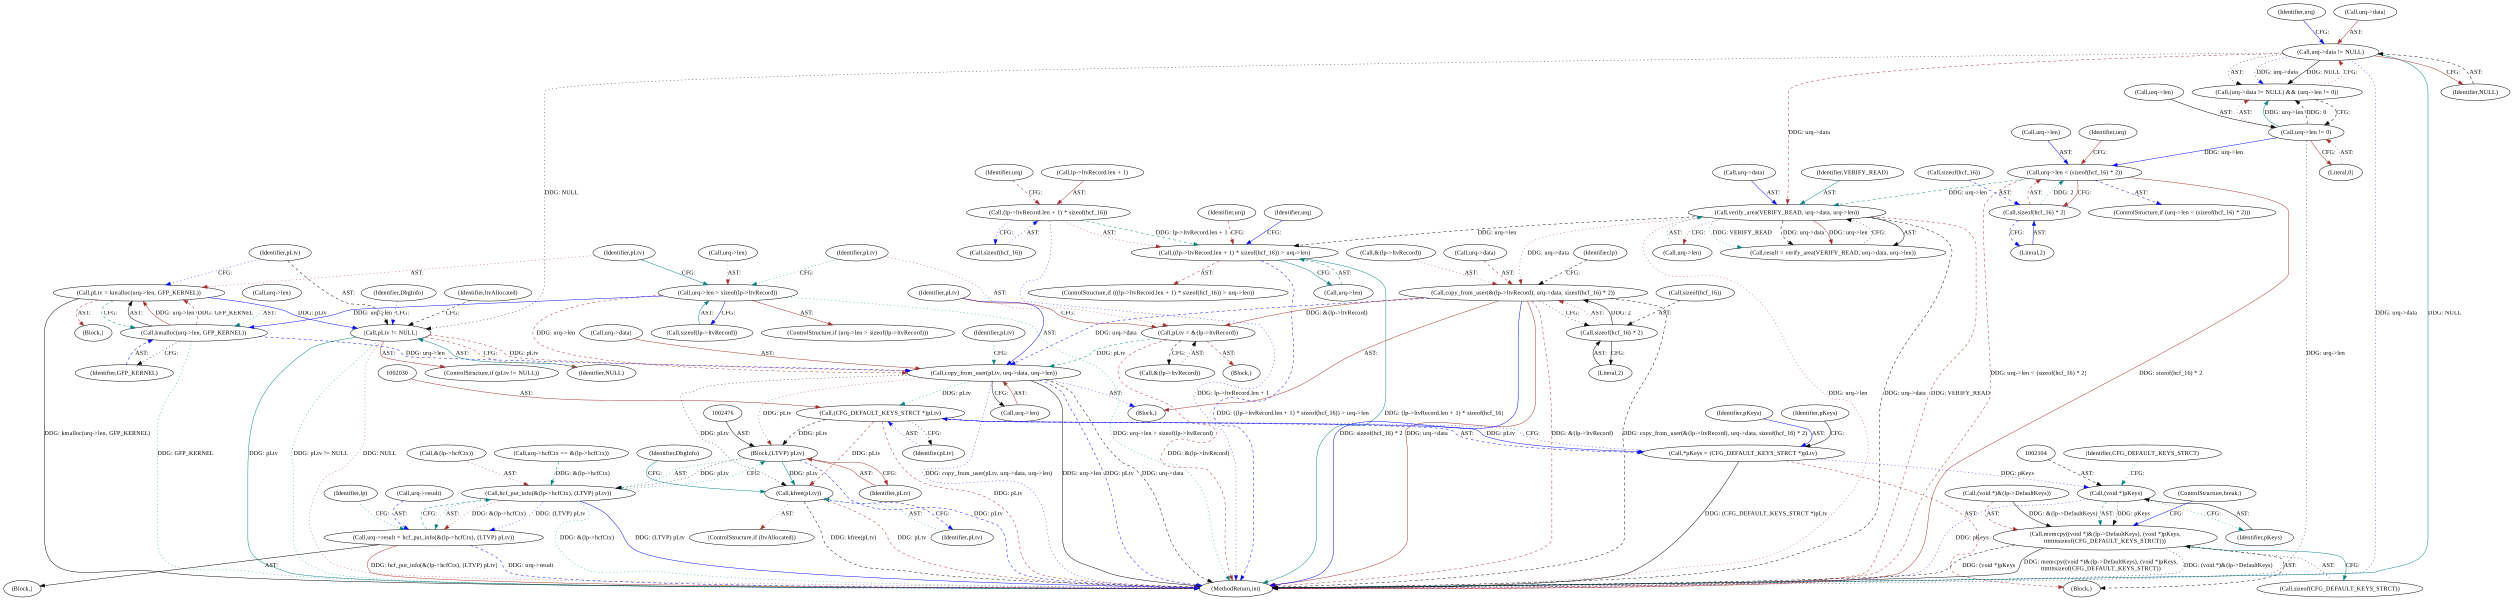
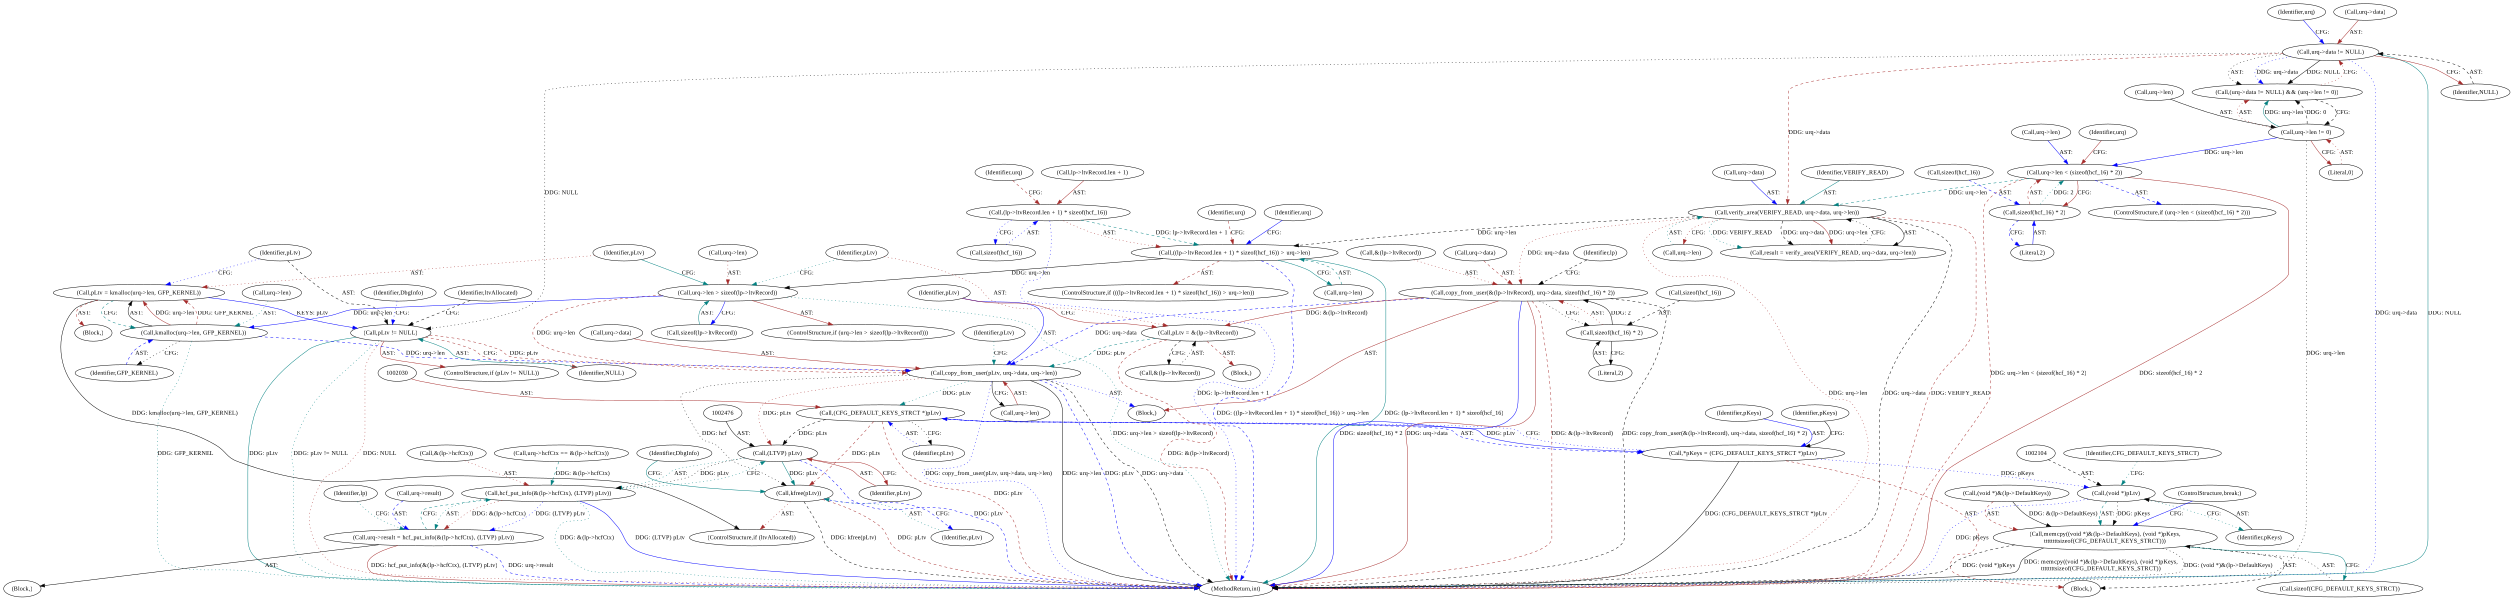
edge "(Call,((lp->ltvRecord.len + 1) * sizeof(hcf_16)) > urq->len)" -> "(Call,urq->len > sizeof(lp->ltvRecord))": added, label "DDG: urq->len"
edge "(Call,pLtv = kmalloc(urq->len, GFP_KERNEL))" -> "(Call,pLtv != NULL)": label "DDG: pLtv" -> "KEYS: pLtv"
edge "(Call,copy_from_user(pLtv, urq->data, urq->len))" -> "(Call,kfree(pLtv))": label "DDG: pLtv" -> "DDG: hcf"
node "(Block,(LTVP) pLtv)": label "(Block,(LTVP) pLtv)" -> "(Call,(LTVP) pLtv)"
node "(Call,(void *)pKeys)": label "(Call,(void *)pKeys)" -> "(Call,(void *)pLtv)"
edge "(Call,pLtv = kmalloc(urq->len, GFP_KERNEL))" -> "(MethodReturn,int)": now "(Call,pLtv = kmalloc(urq->len, GFP_KERNEL))" -> "(ControlStructure,if (ltvAllocated))"
